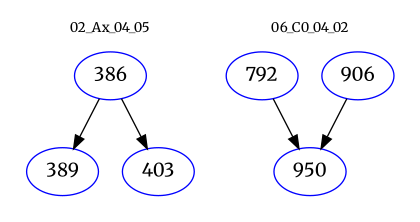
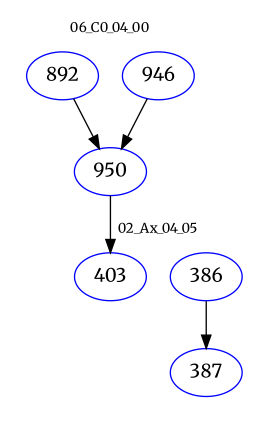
cluster "06_C0_04_02": label "06_C0_04_02" -> "06_C0_04_00"
node "792": label "792" -> "892"
node "906": label "906" -> "946"
edge "386" -> "403": now "950" -> "403"
node "389": label "389" -> "387"
